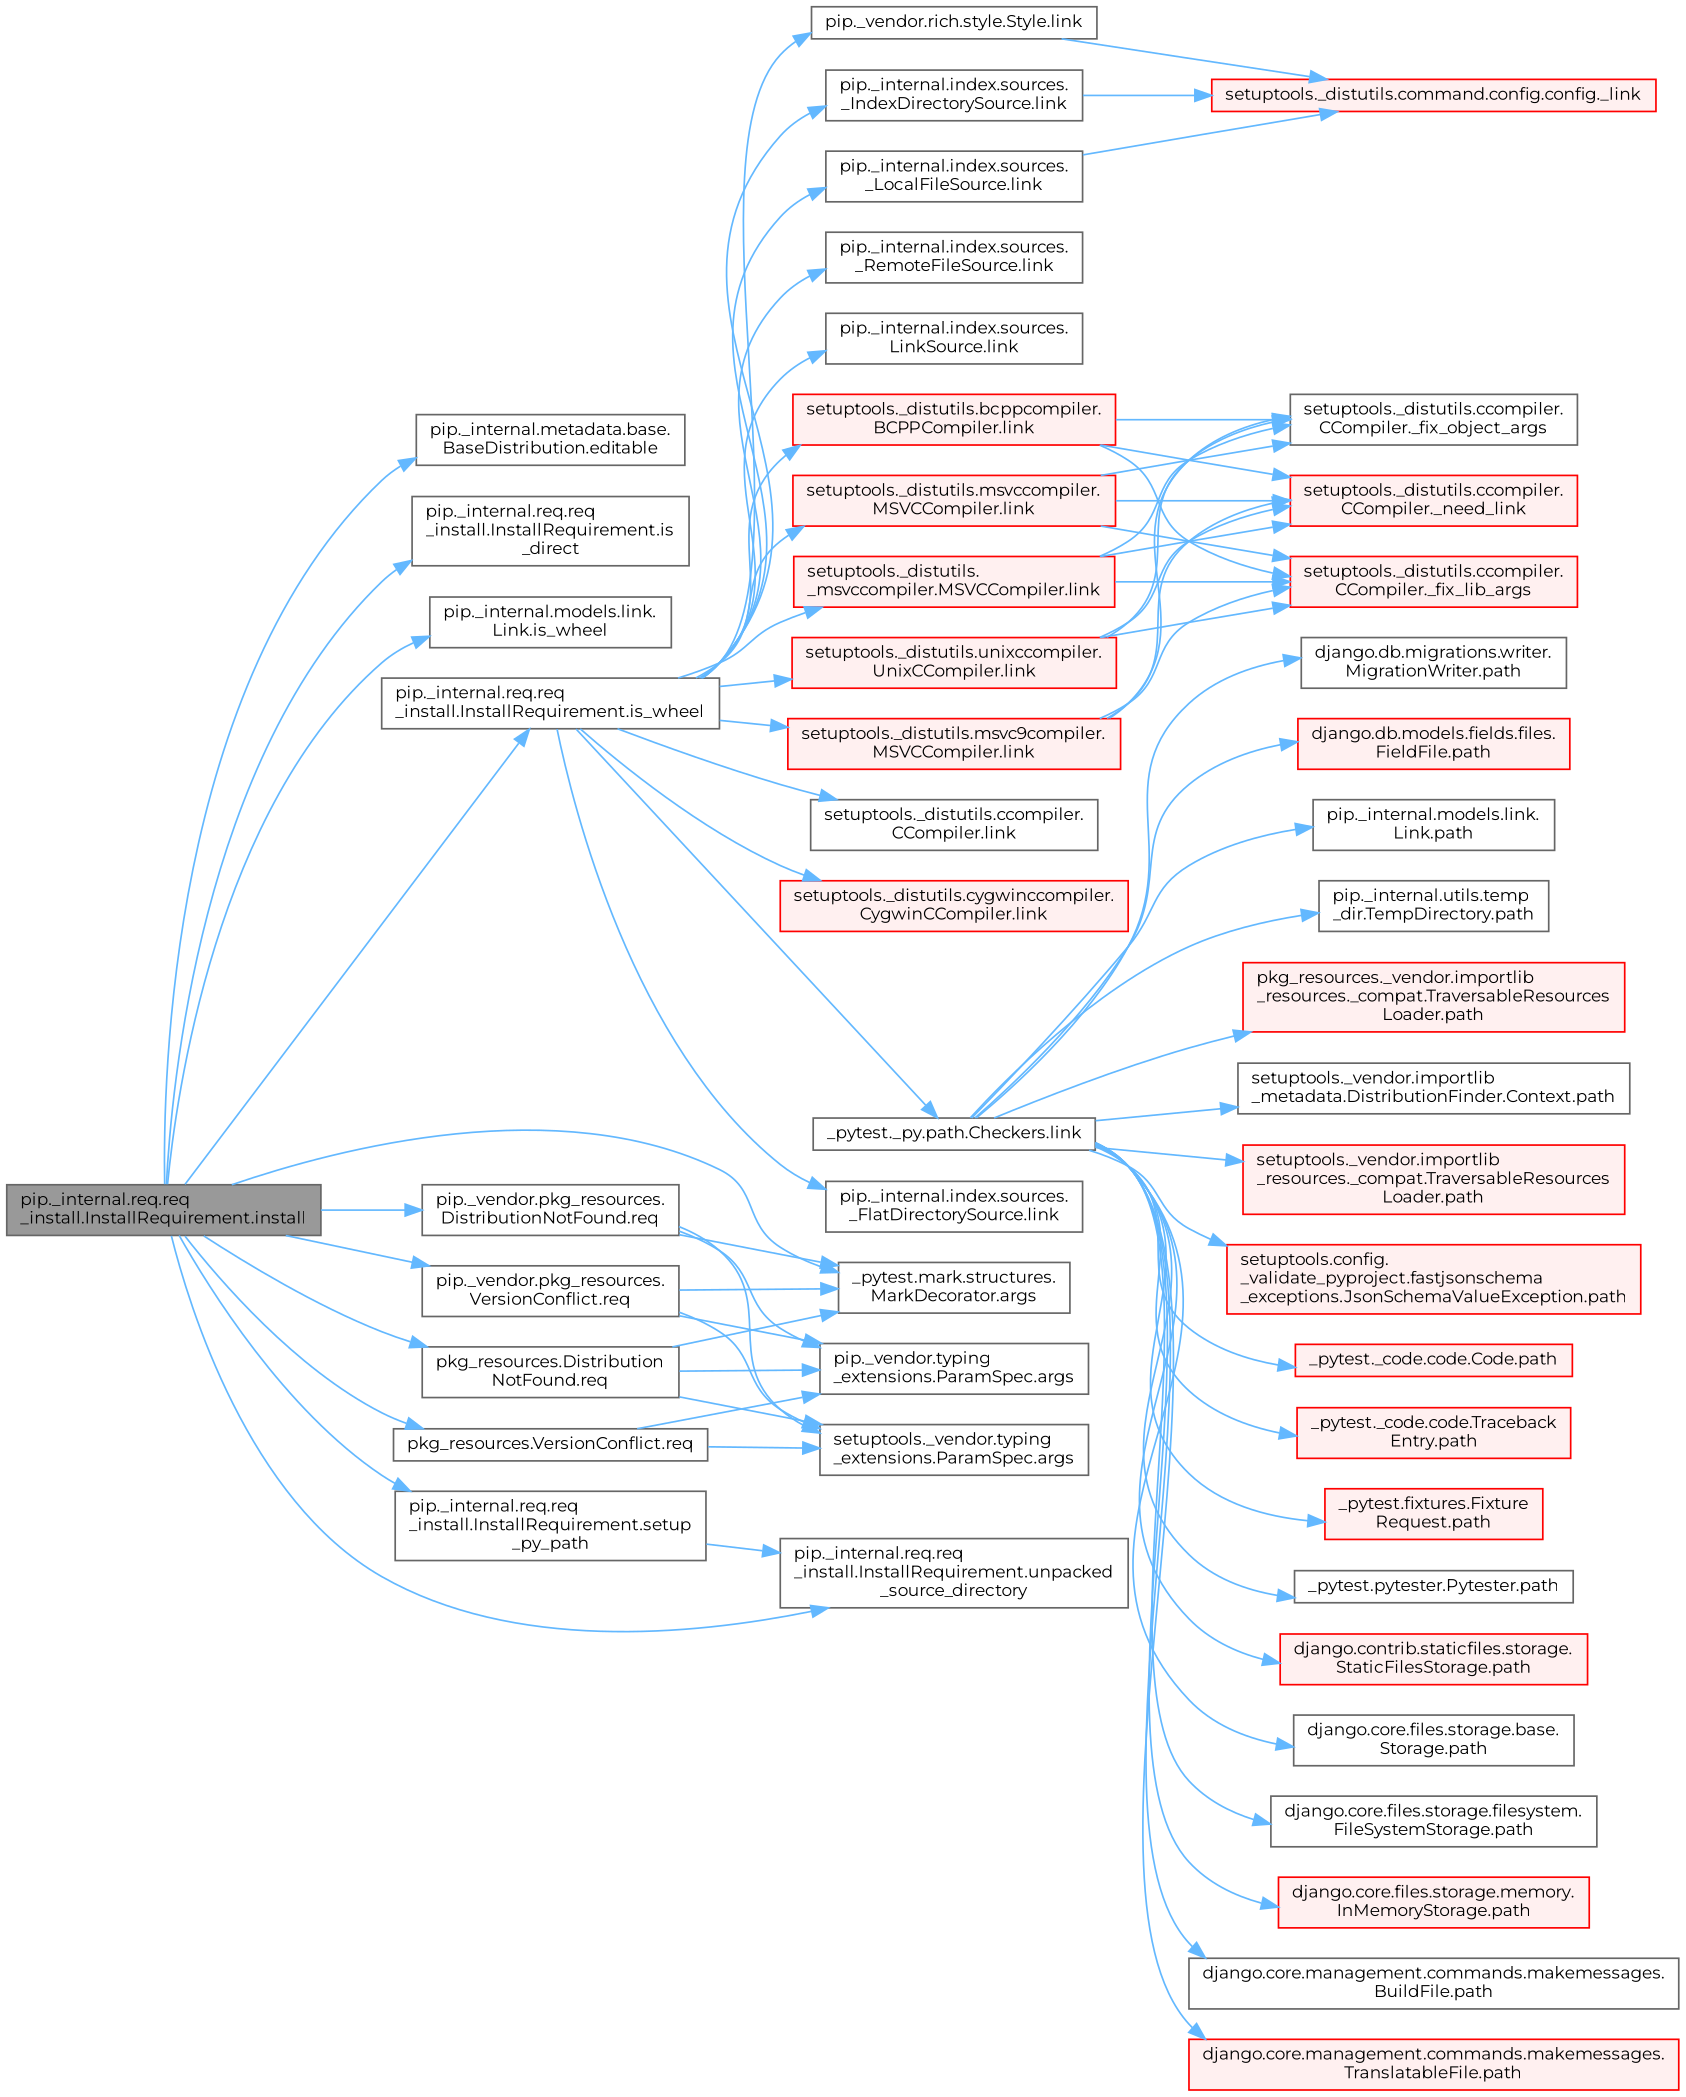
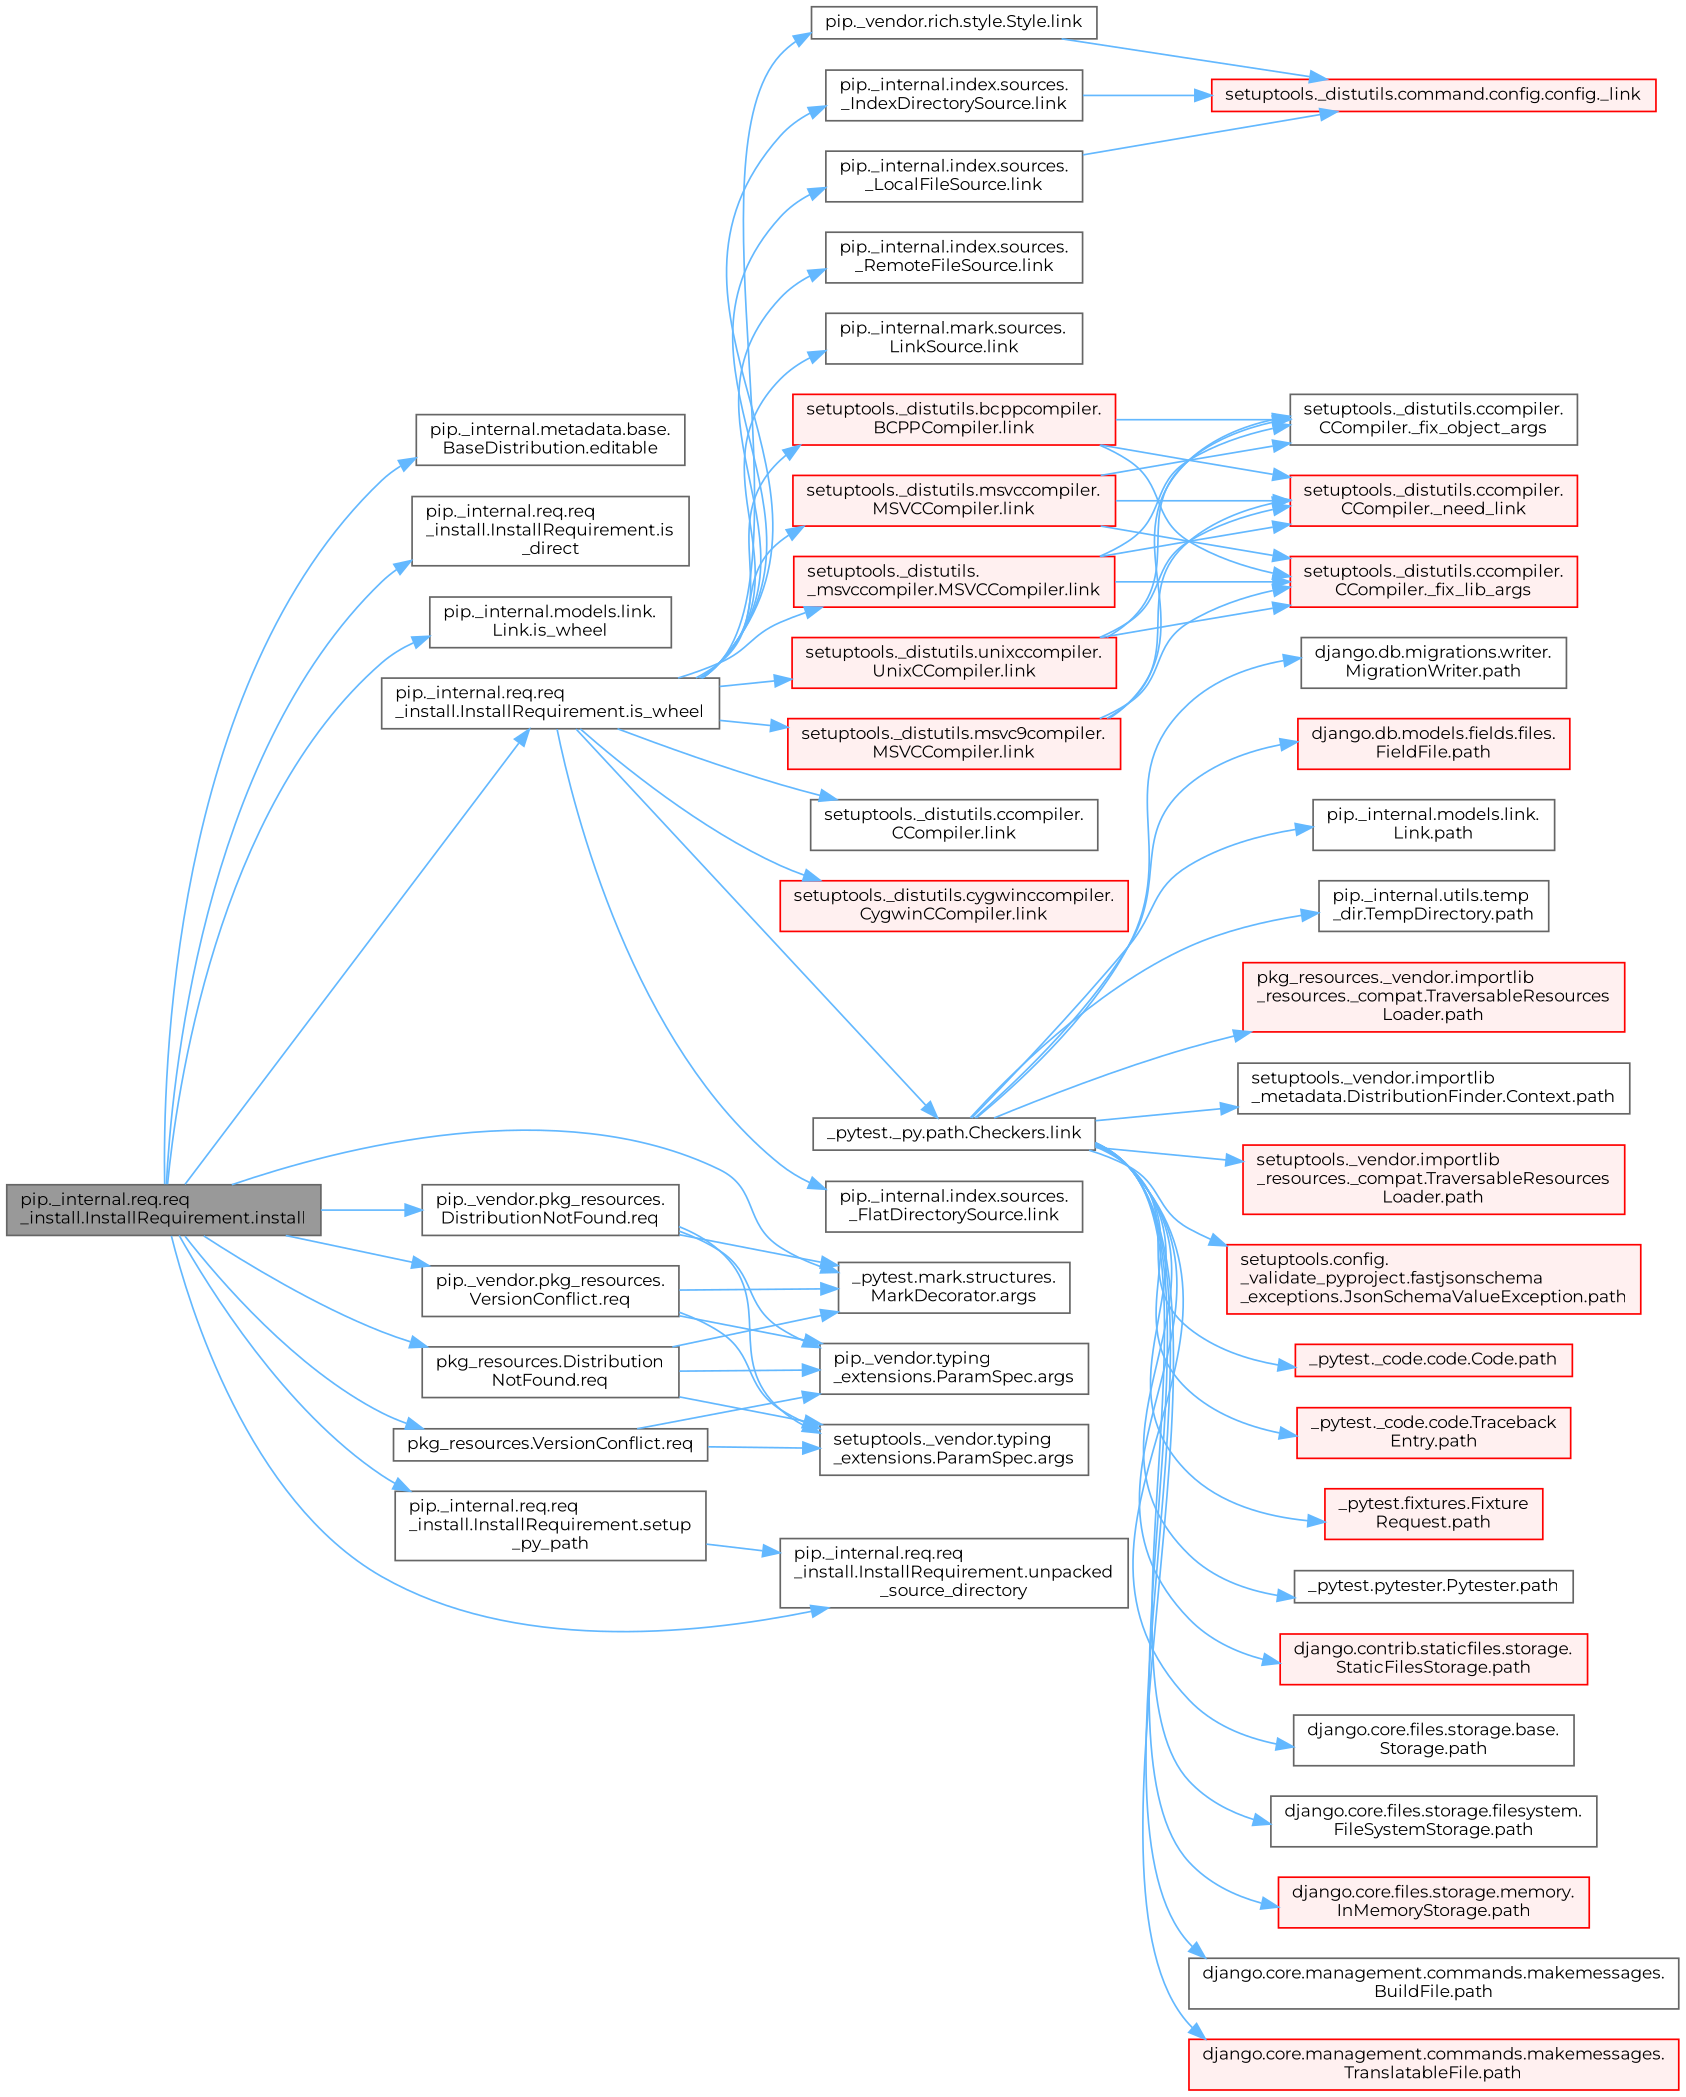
node "pip._internal.index.sources. LinkSource.link": label "pip._internal.index.sources. LinkSource.link" -> "pip._internal.mark.sources. LinkSource.link"
